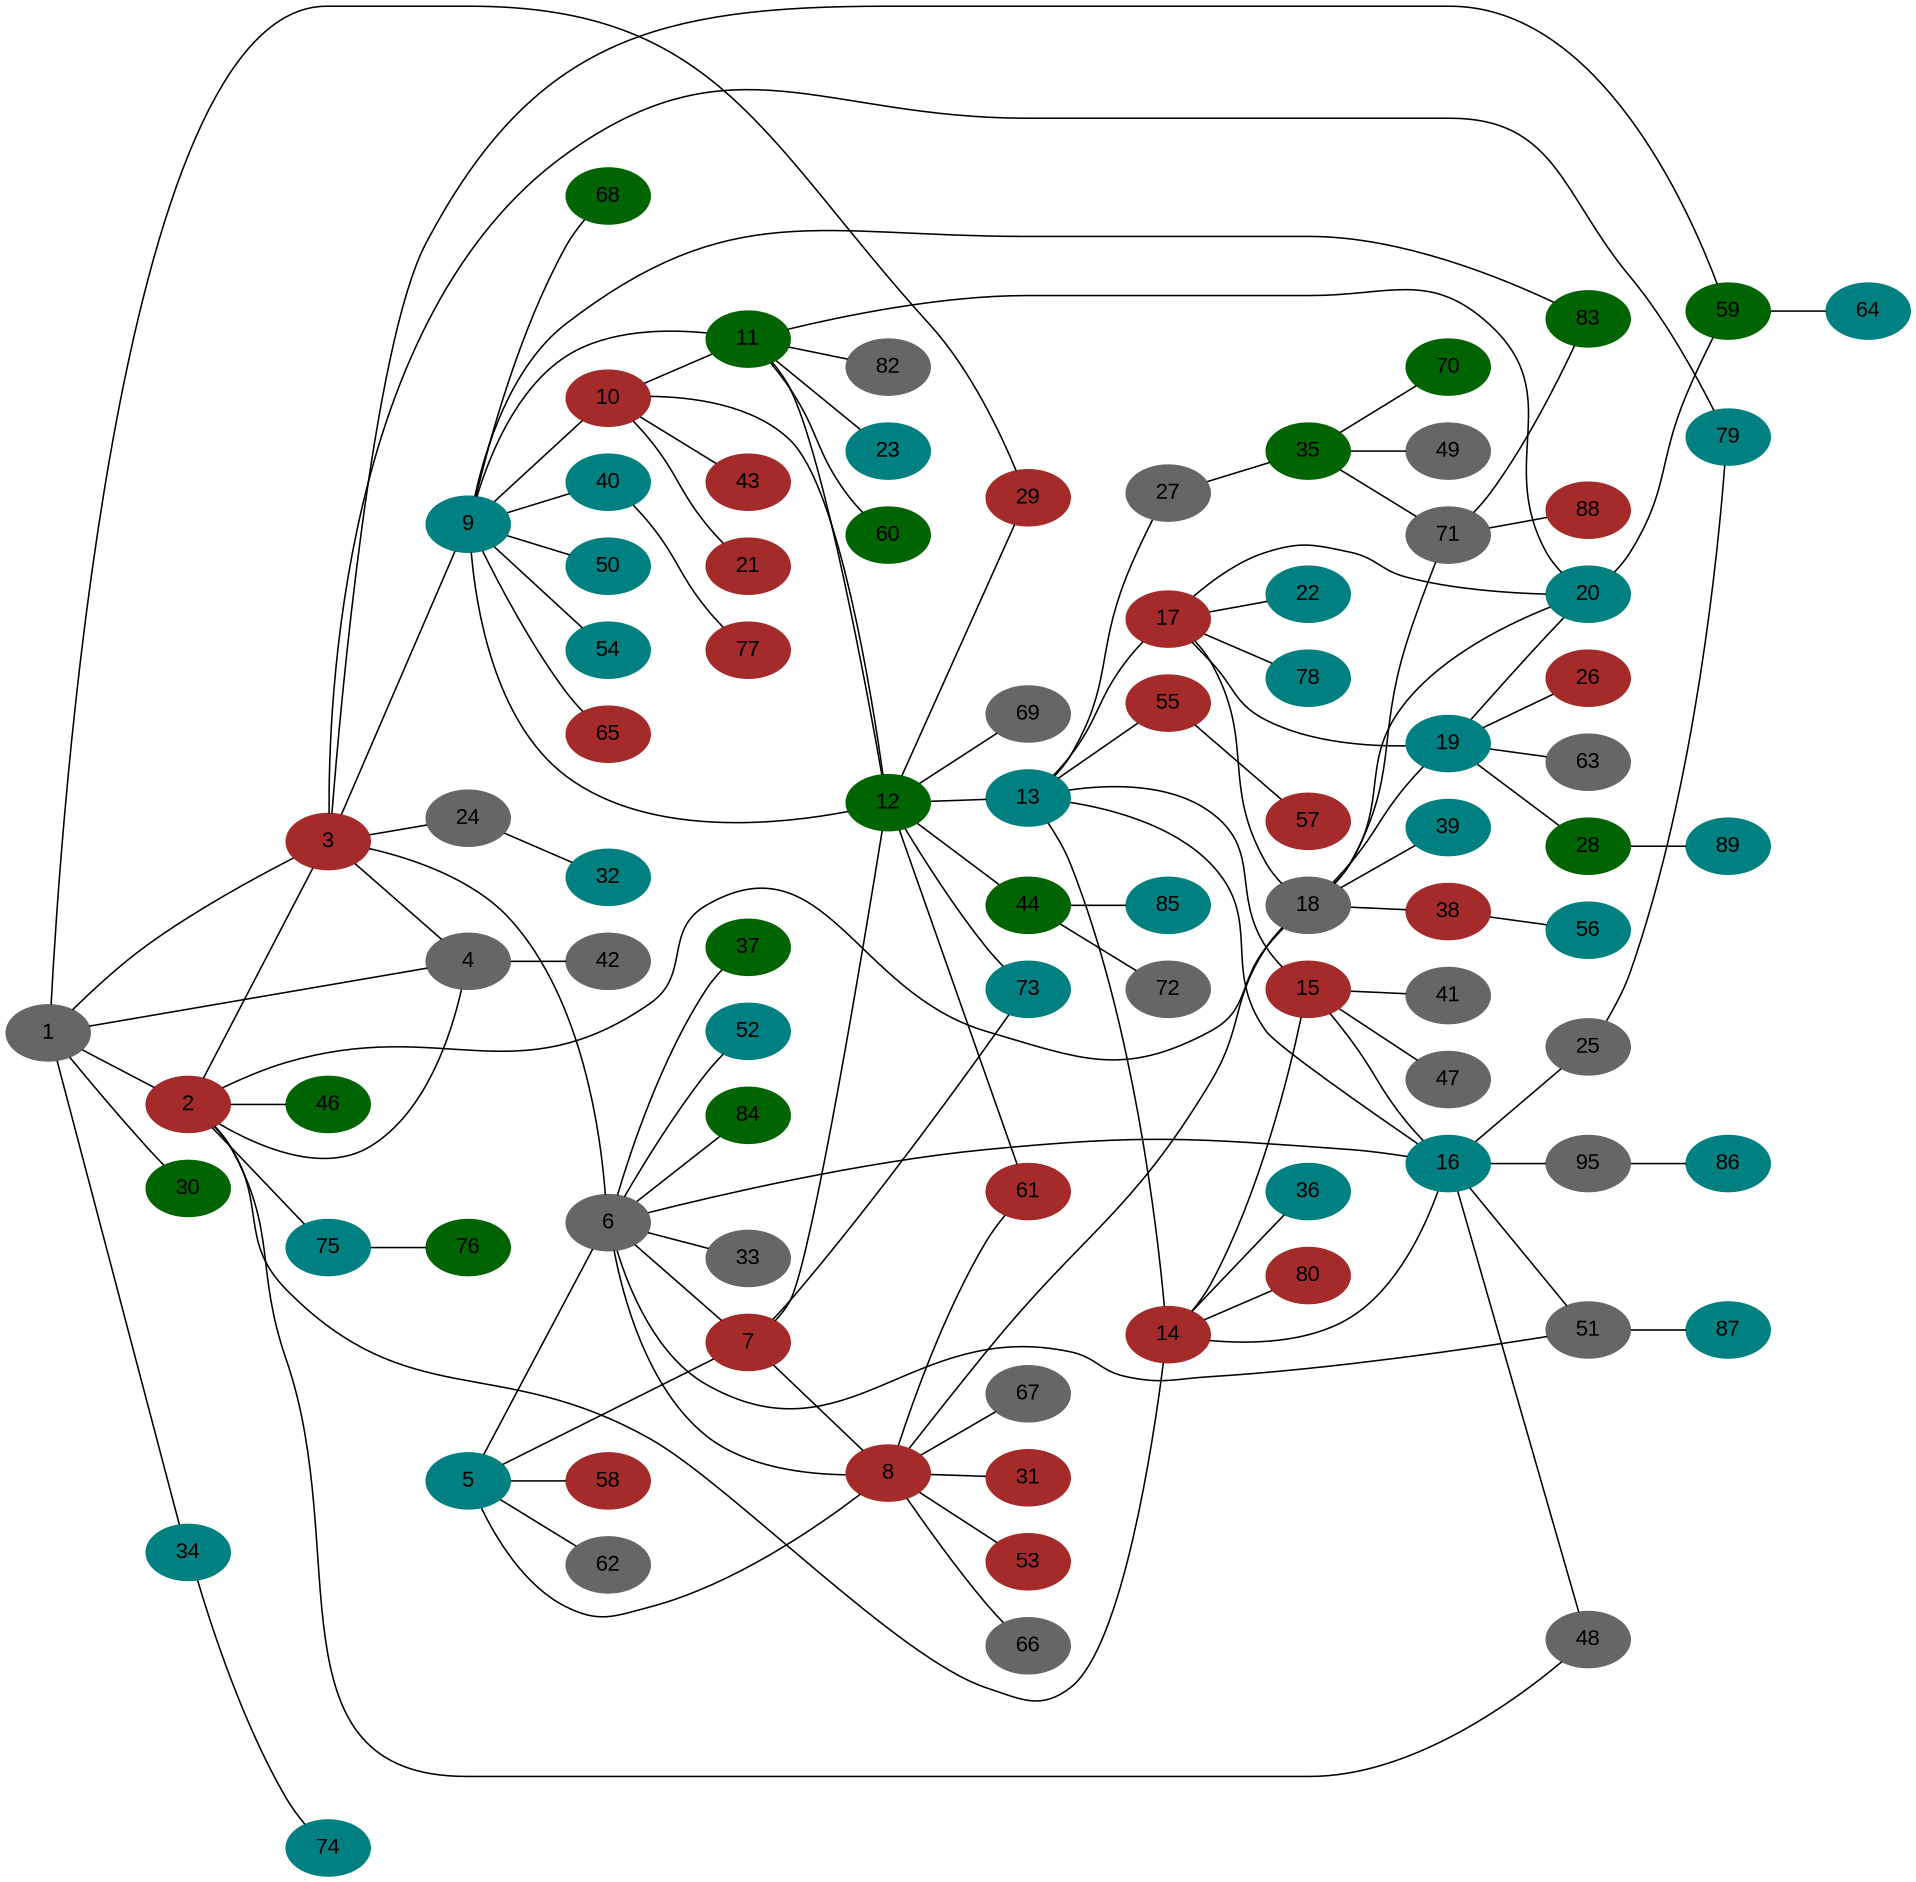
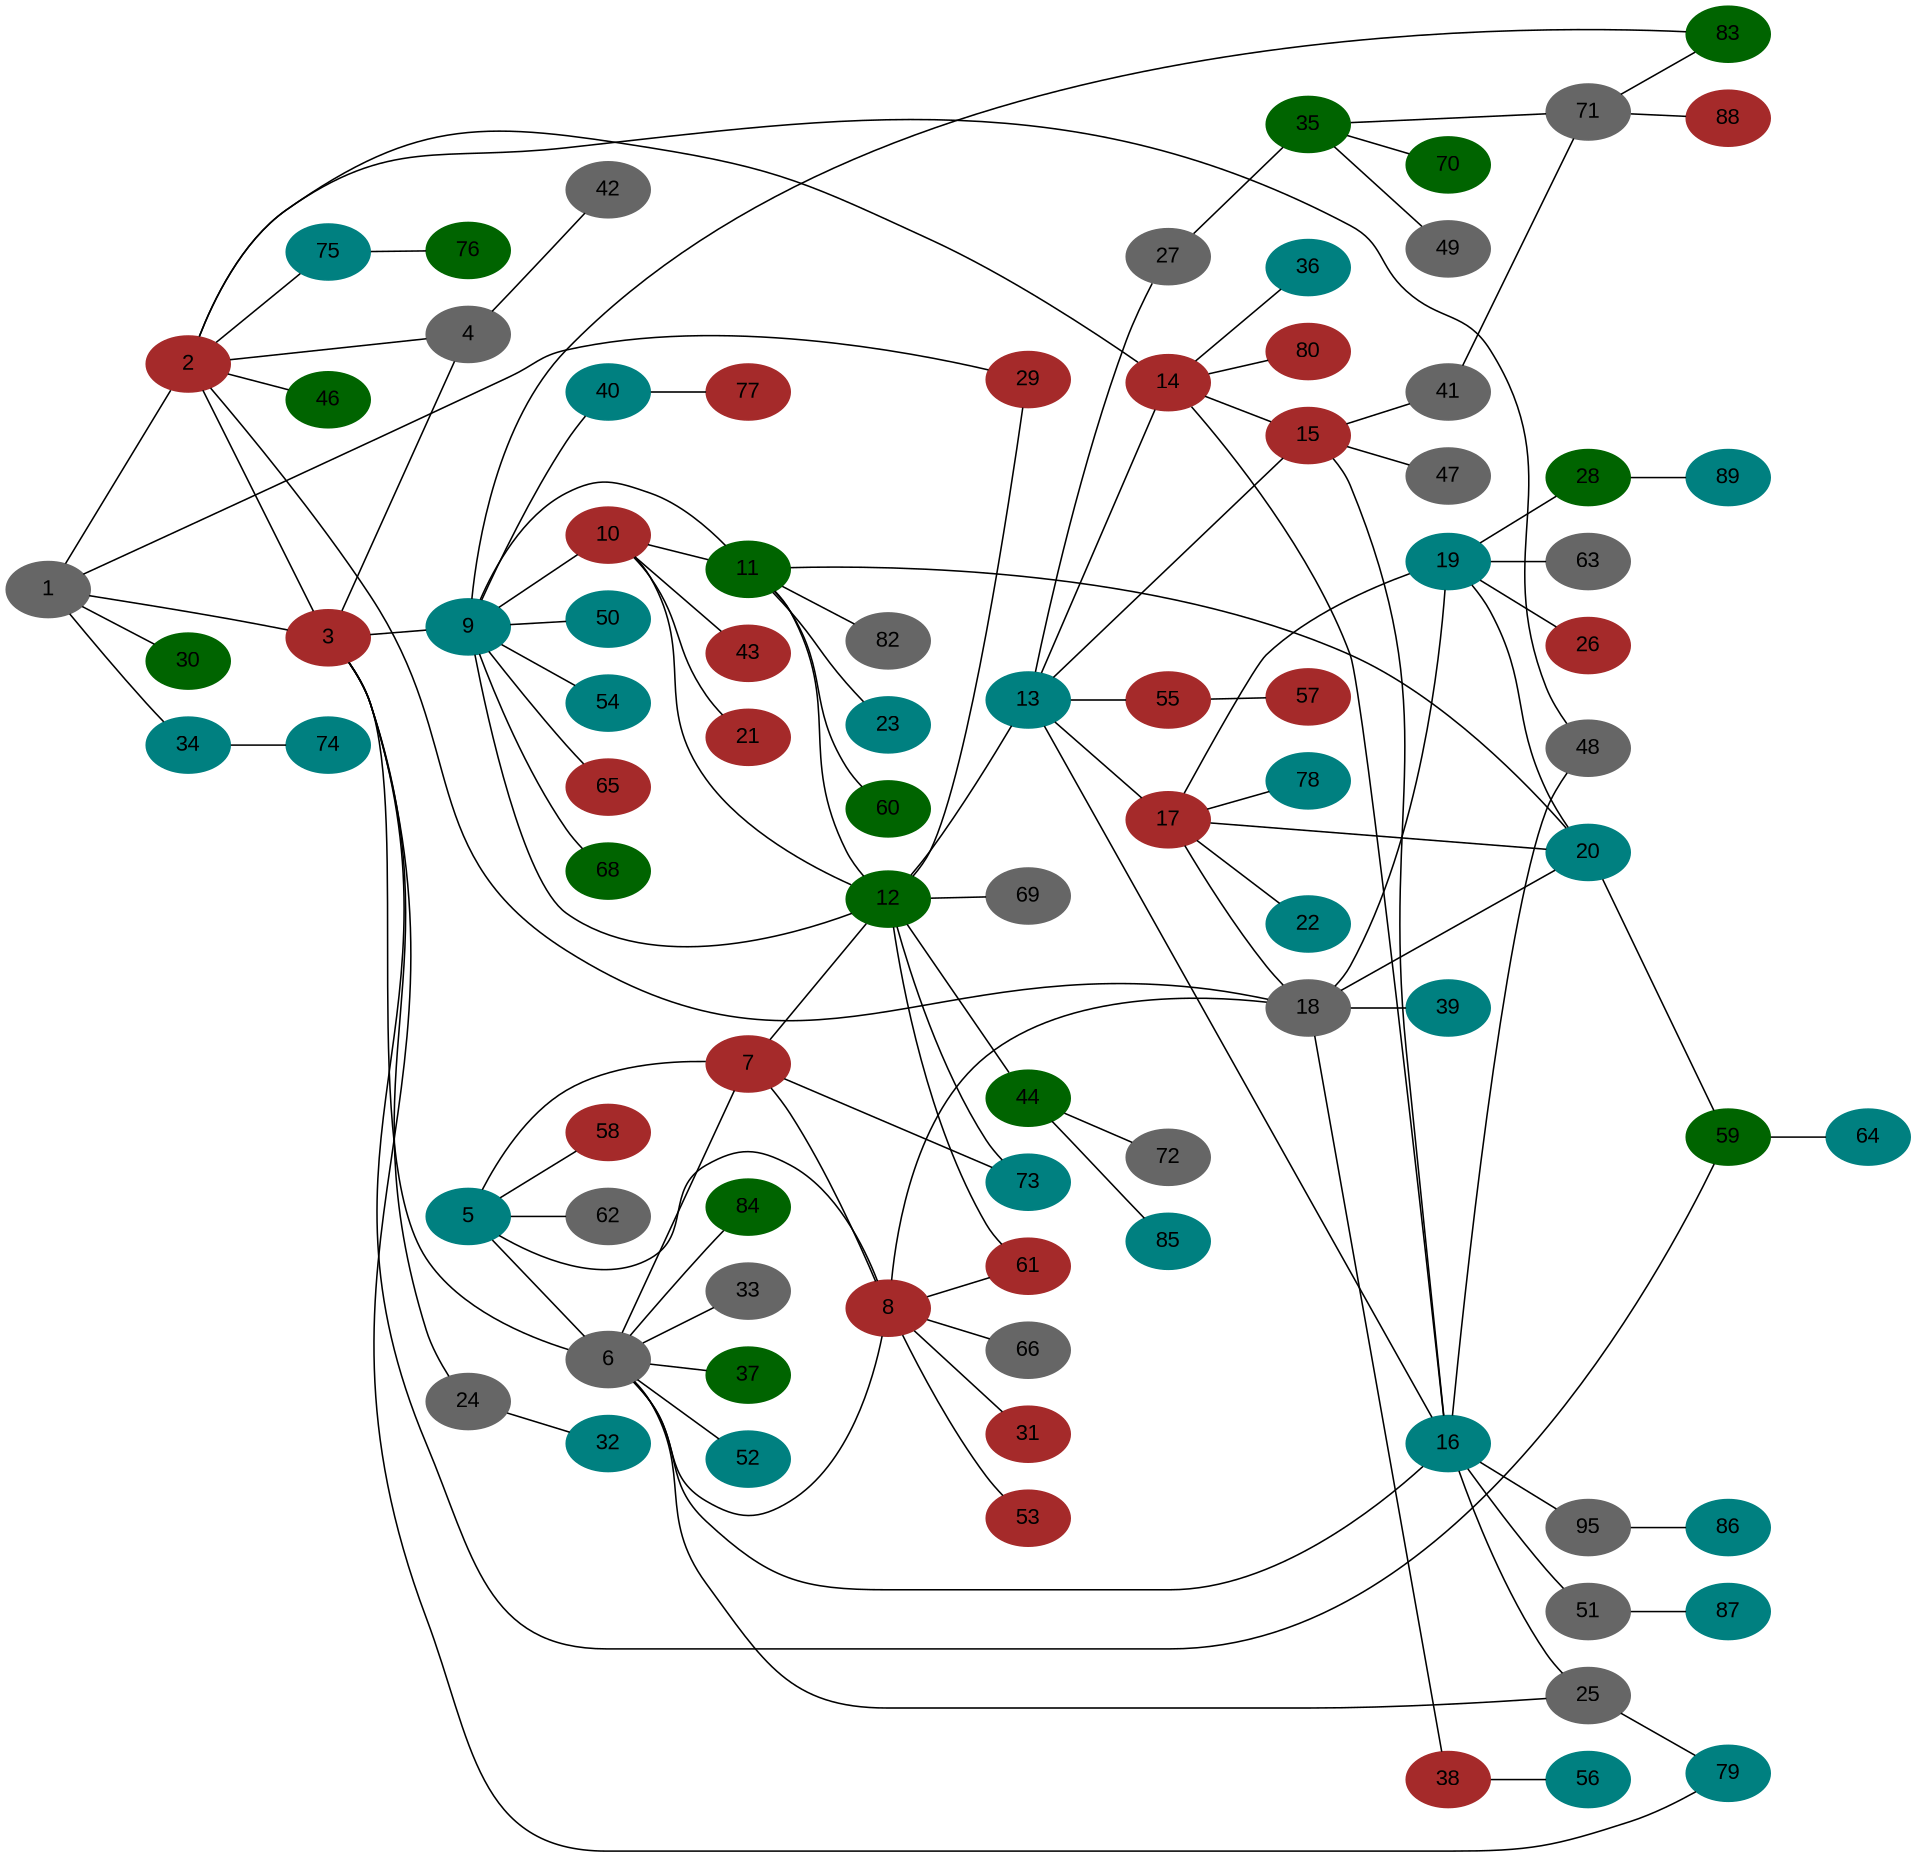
edge "71" -- "18": now "71" -- "41"
edge "4" -- "1": removed
edge "6" -- "51": now "6" -- "25"
node "67": removed
